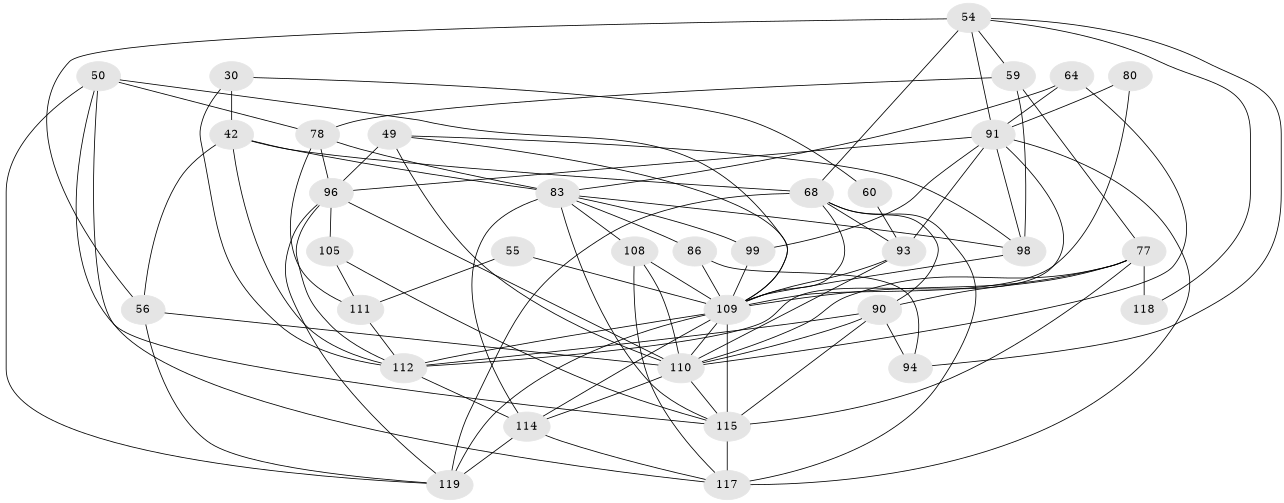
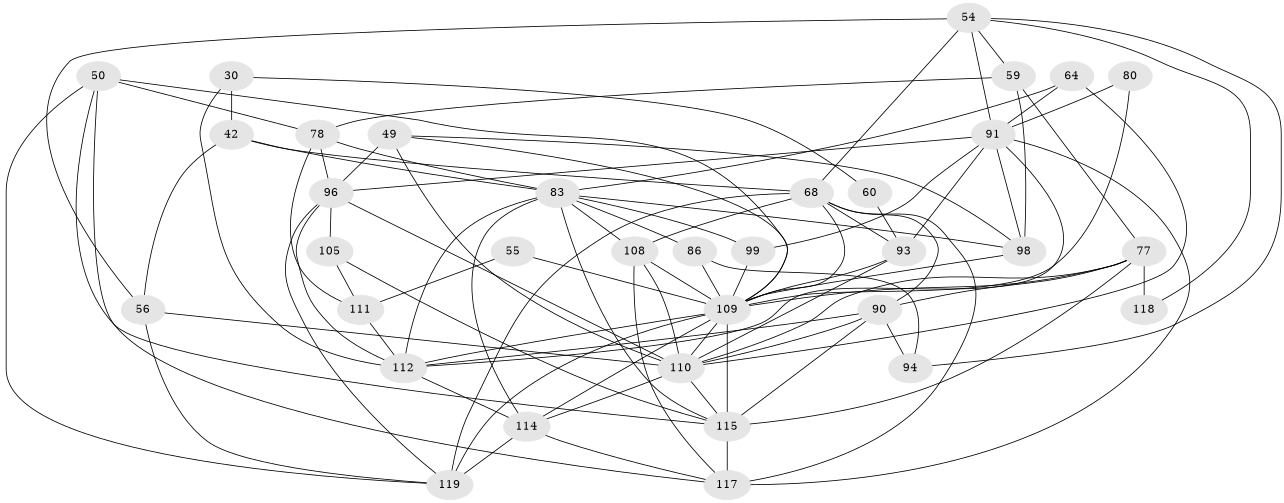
edge "68" -- "108": added
edge "42" -- "112": now "83" -- "112"
